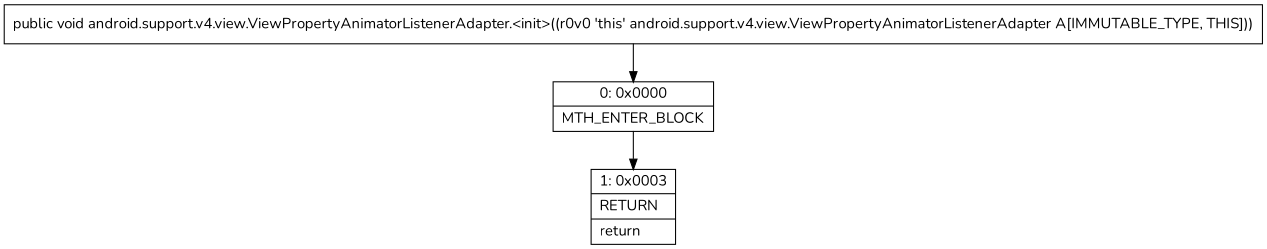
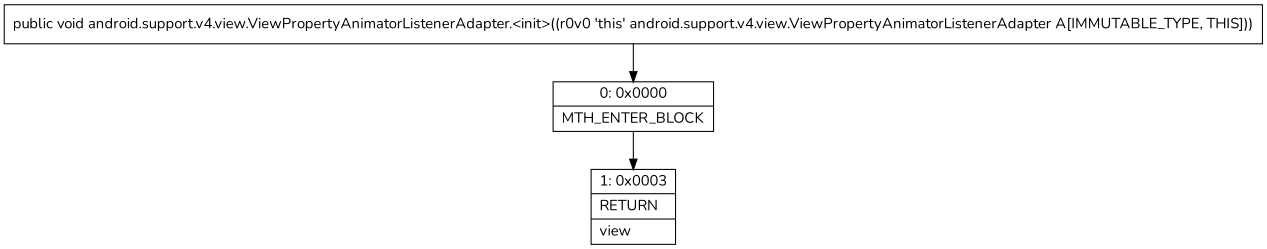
node "1: 0x0003": text "return" -> "view"
